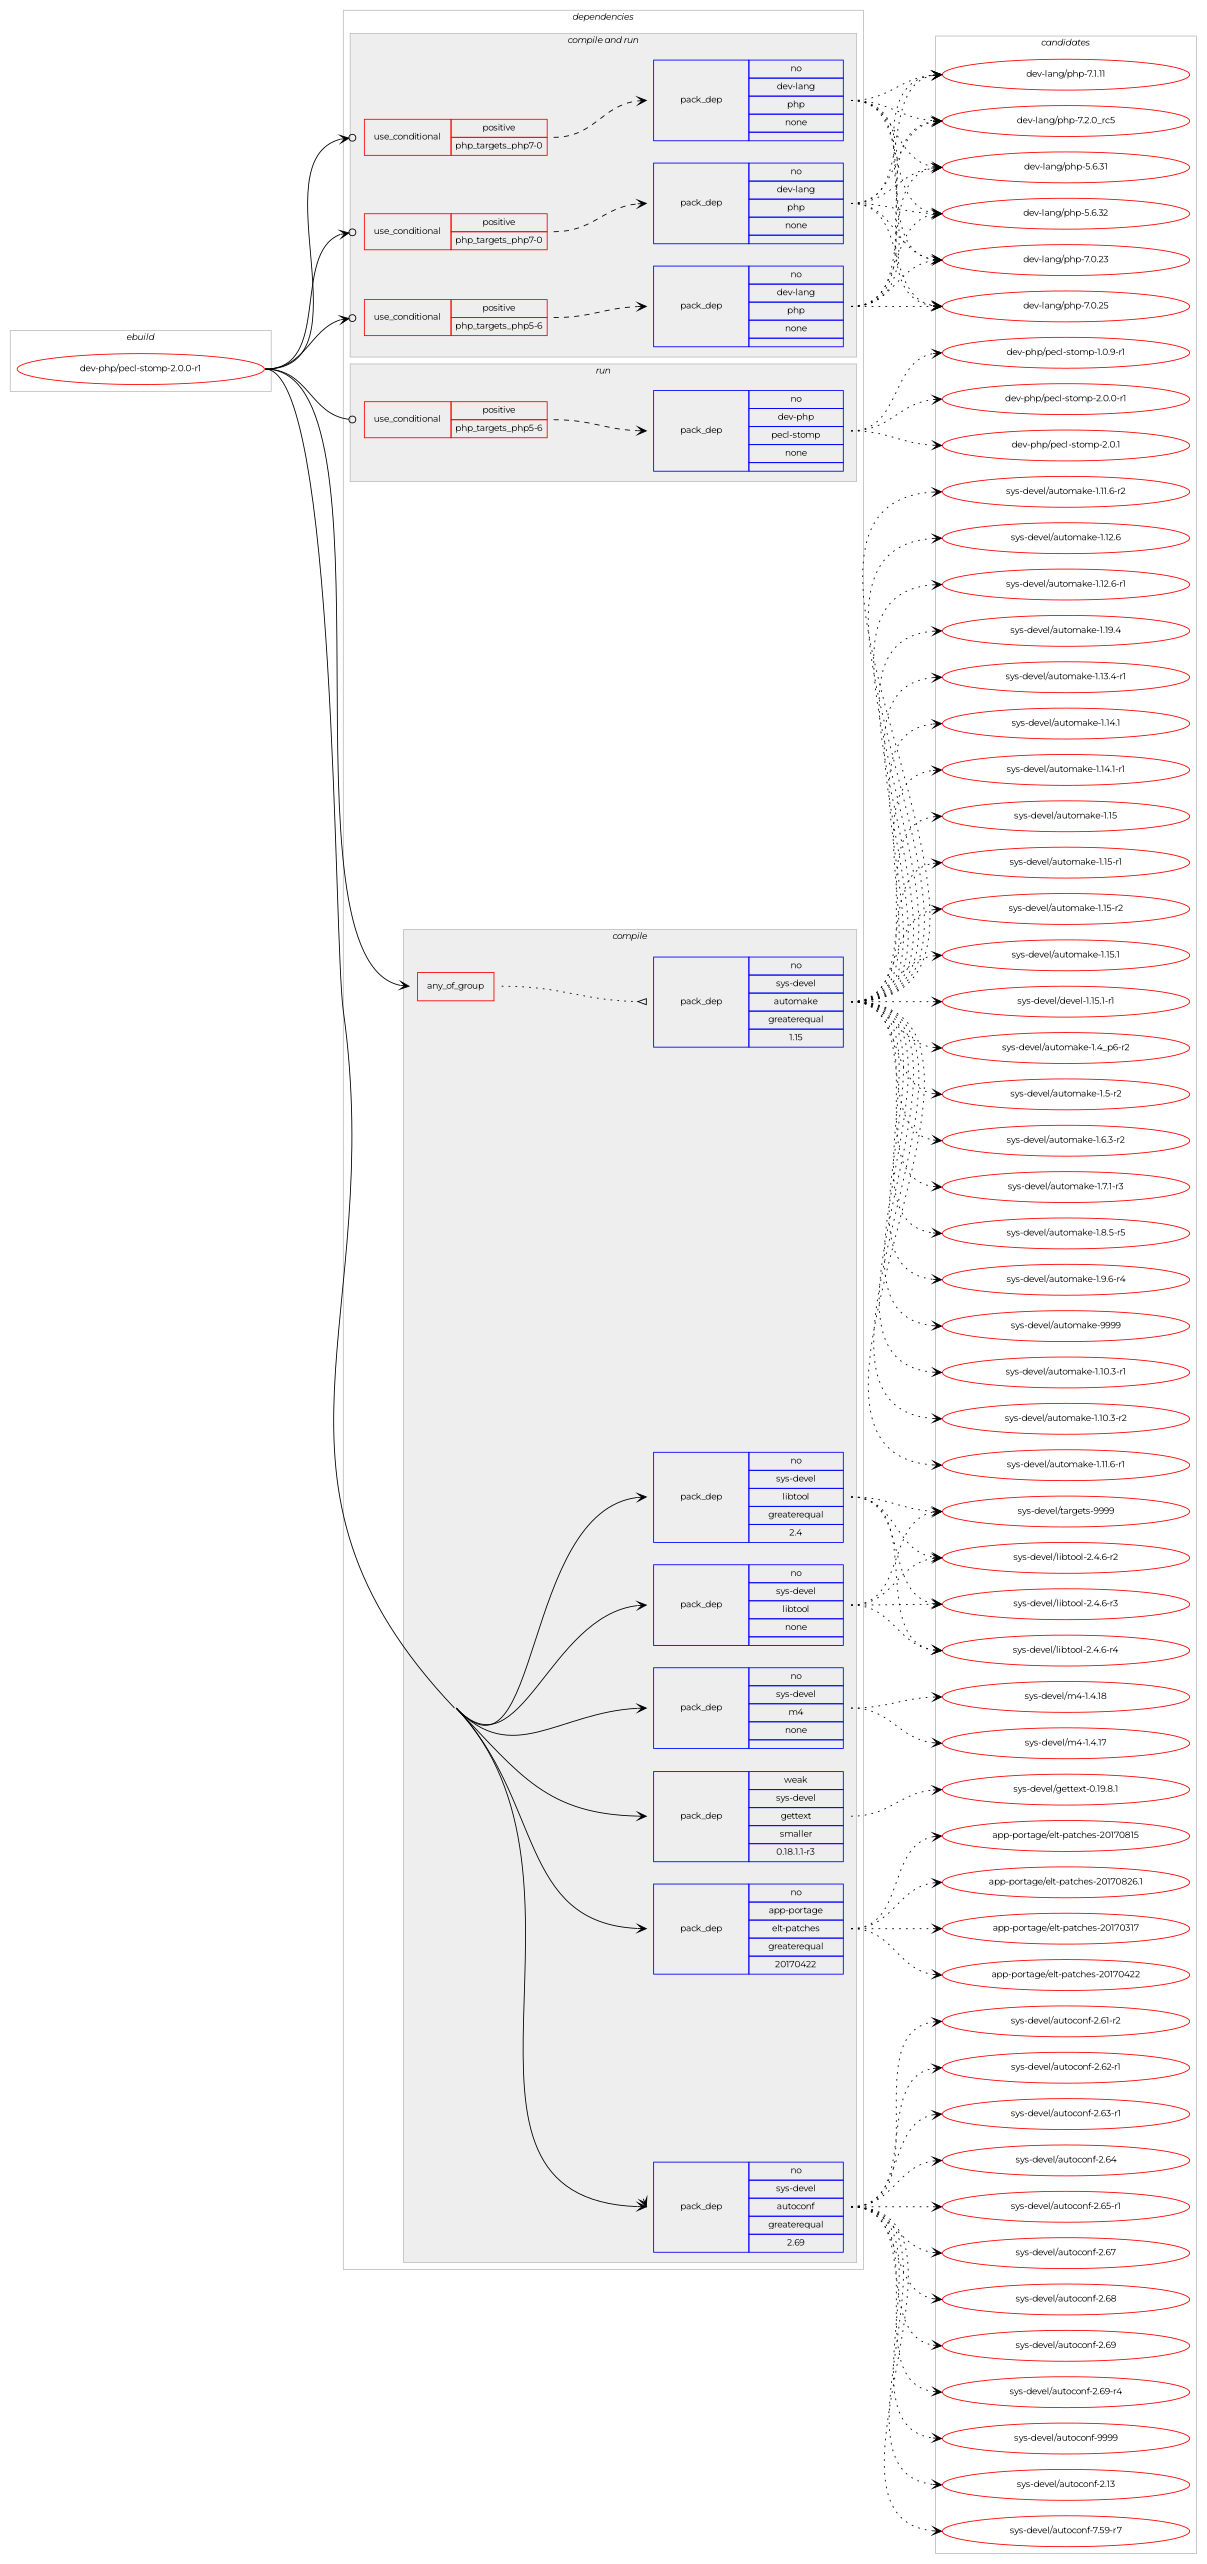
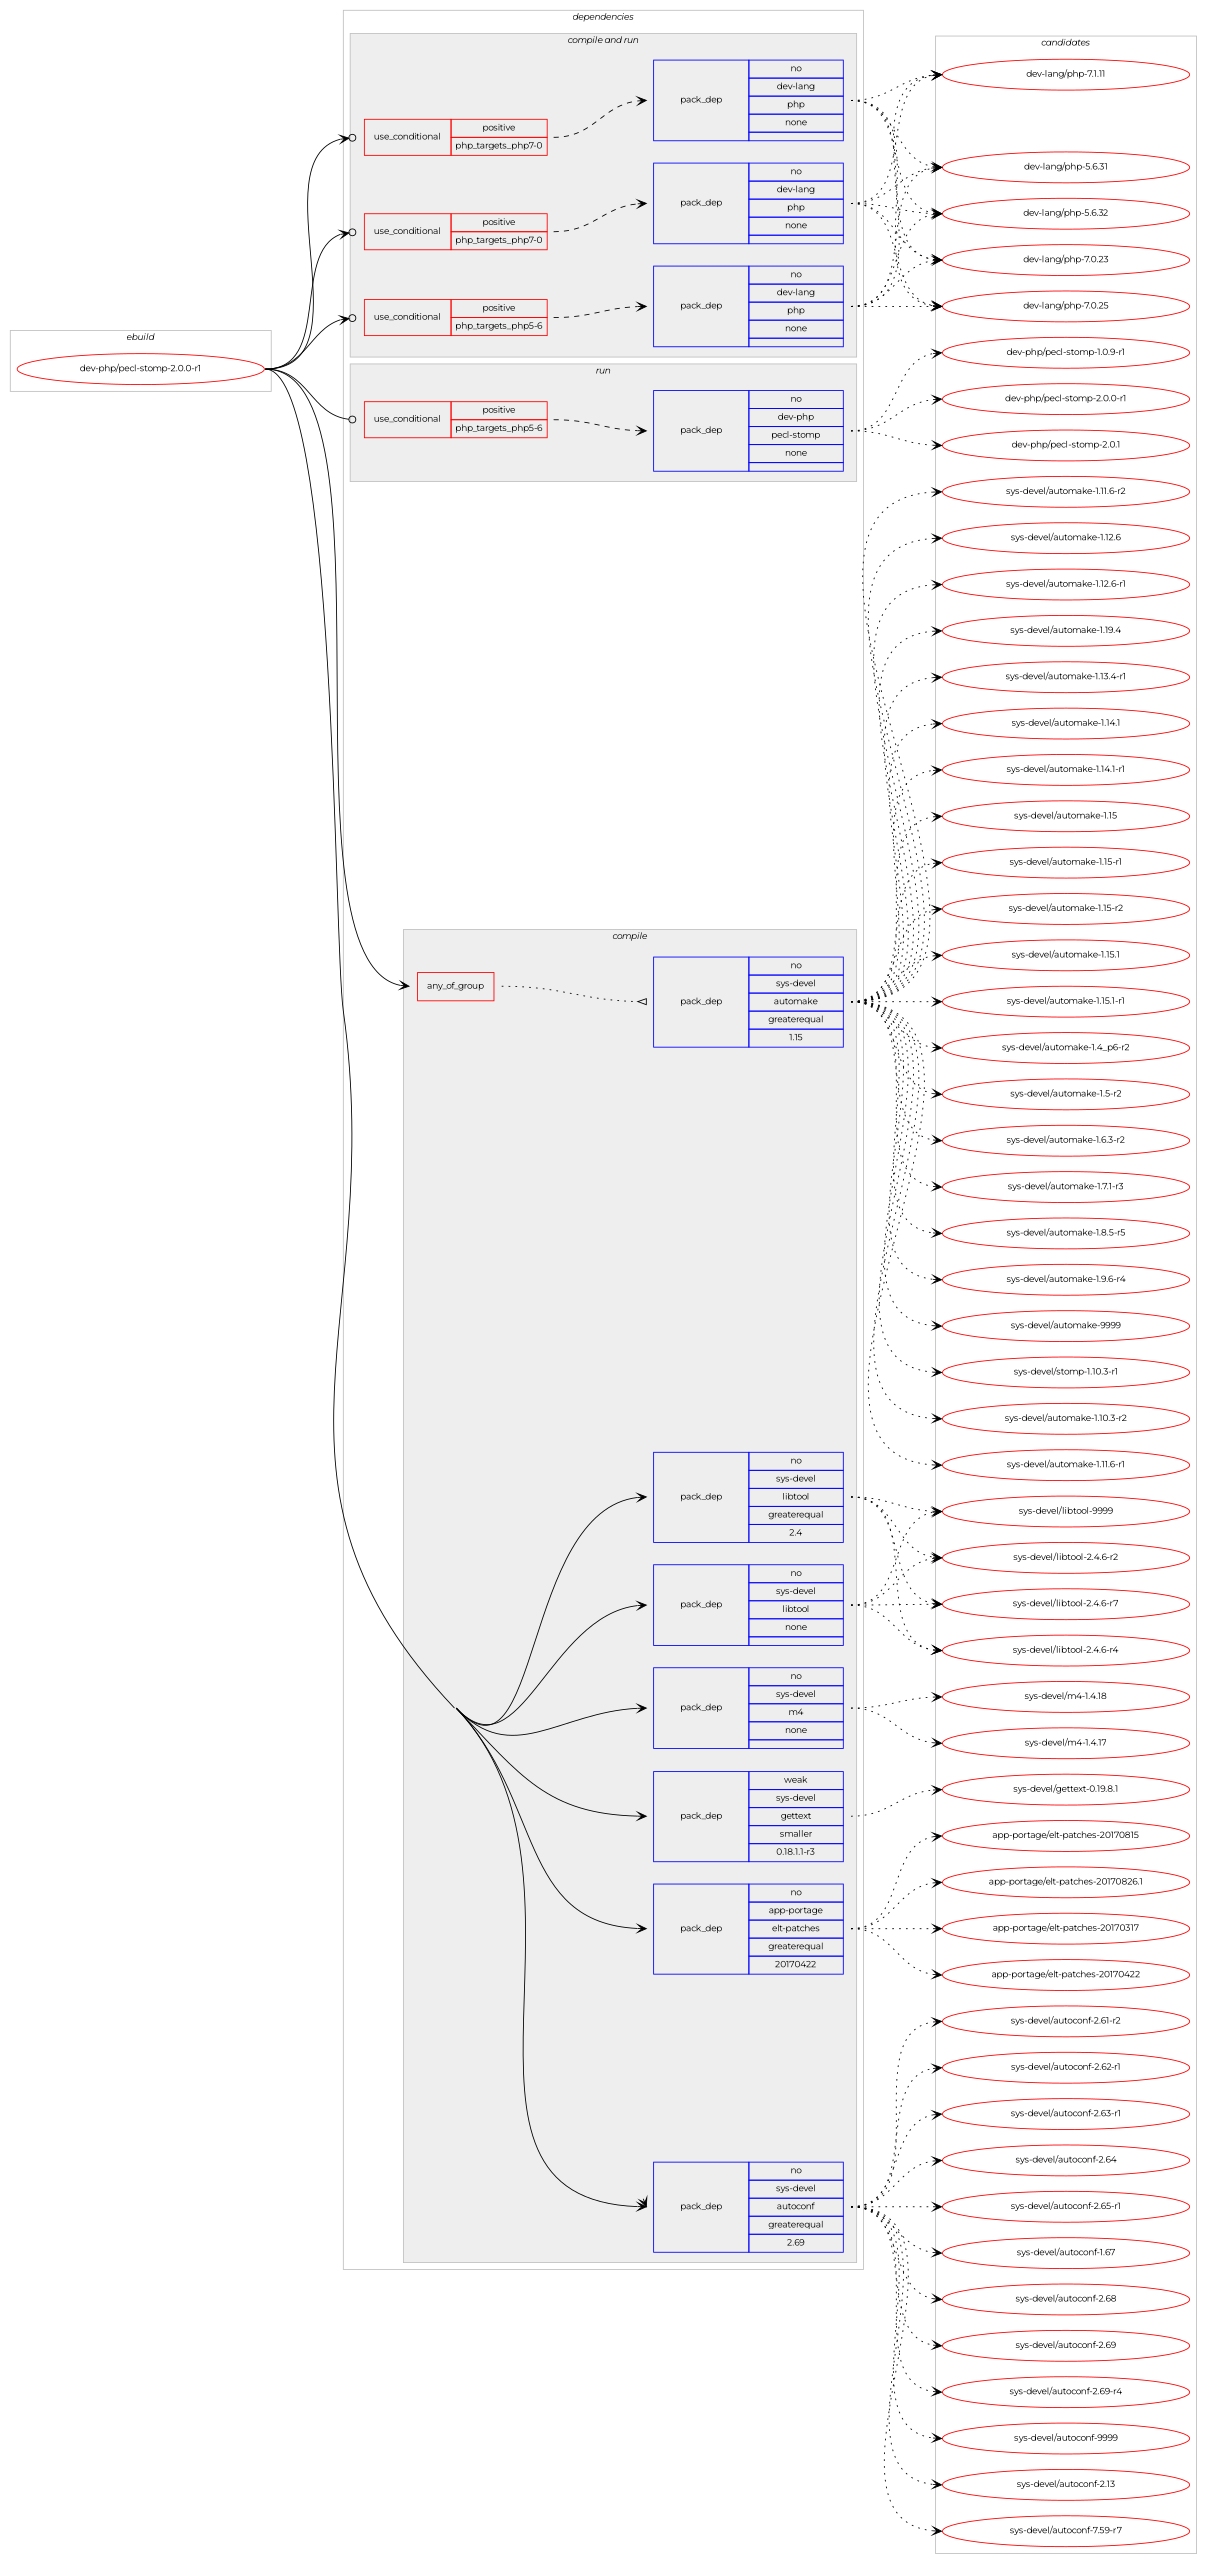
node "dev-lang/php-7.2.0_rc5": removed
node "sys-devel/devel-1.15.1-r1": label "sys-devel/devel-1.15.1-r1" -> "sys-devel/automake-1.15.1-r1"
node "sys-devel/automake-1.10.3-r1": label "sys-devel/automake-1.10.3-r1" -> "sys-devel/stomp-1.10.3-r1"
node "sys-devel/targets-9999": label "sys-devel/targets-9999" -> "sys-devel/libtool-9999"
node "sys-devel/libtool-2.4.6-r3": label "sys-devel/libtool-2.4.6-r3" -> "sys-devel/libtool-2.4.6-r7"
node "sys-devel/autoconf-2.67": label "sys-devel/autoconf-2.67" -> "sys-devel/autoconf-1.67"
